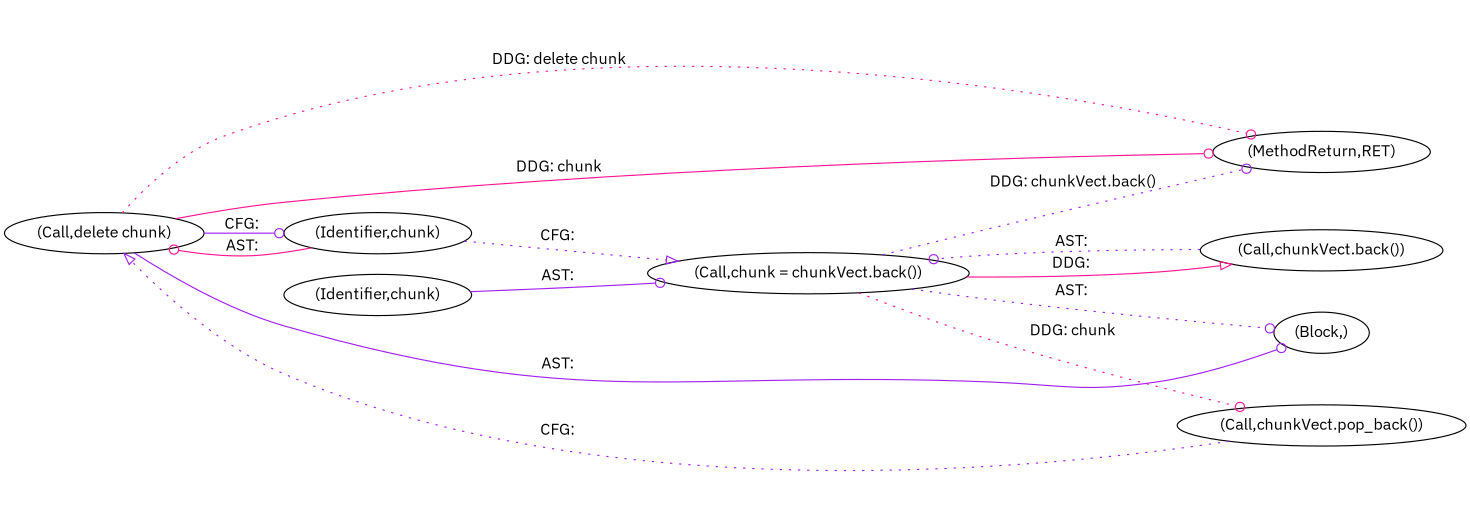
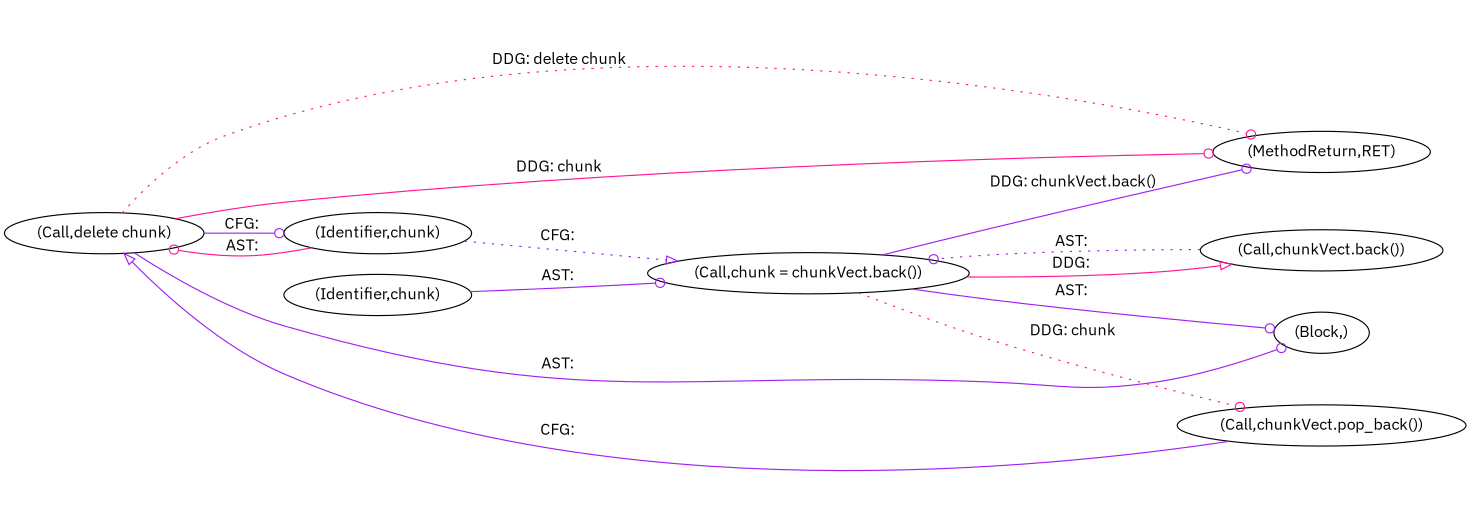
edge "(Call,chunk = chunkVect.back())" -> "(MethodReturn,RET)": style dotted -> solid
edge "(Call,chunk = chunkVect.back())" -> "(Block,)": style dotted -> solid
edge "(Call,chunkVect.pop_back())" -> "(Call,delete chunk)": style dotted -> solid
